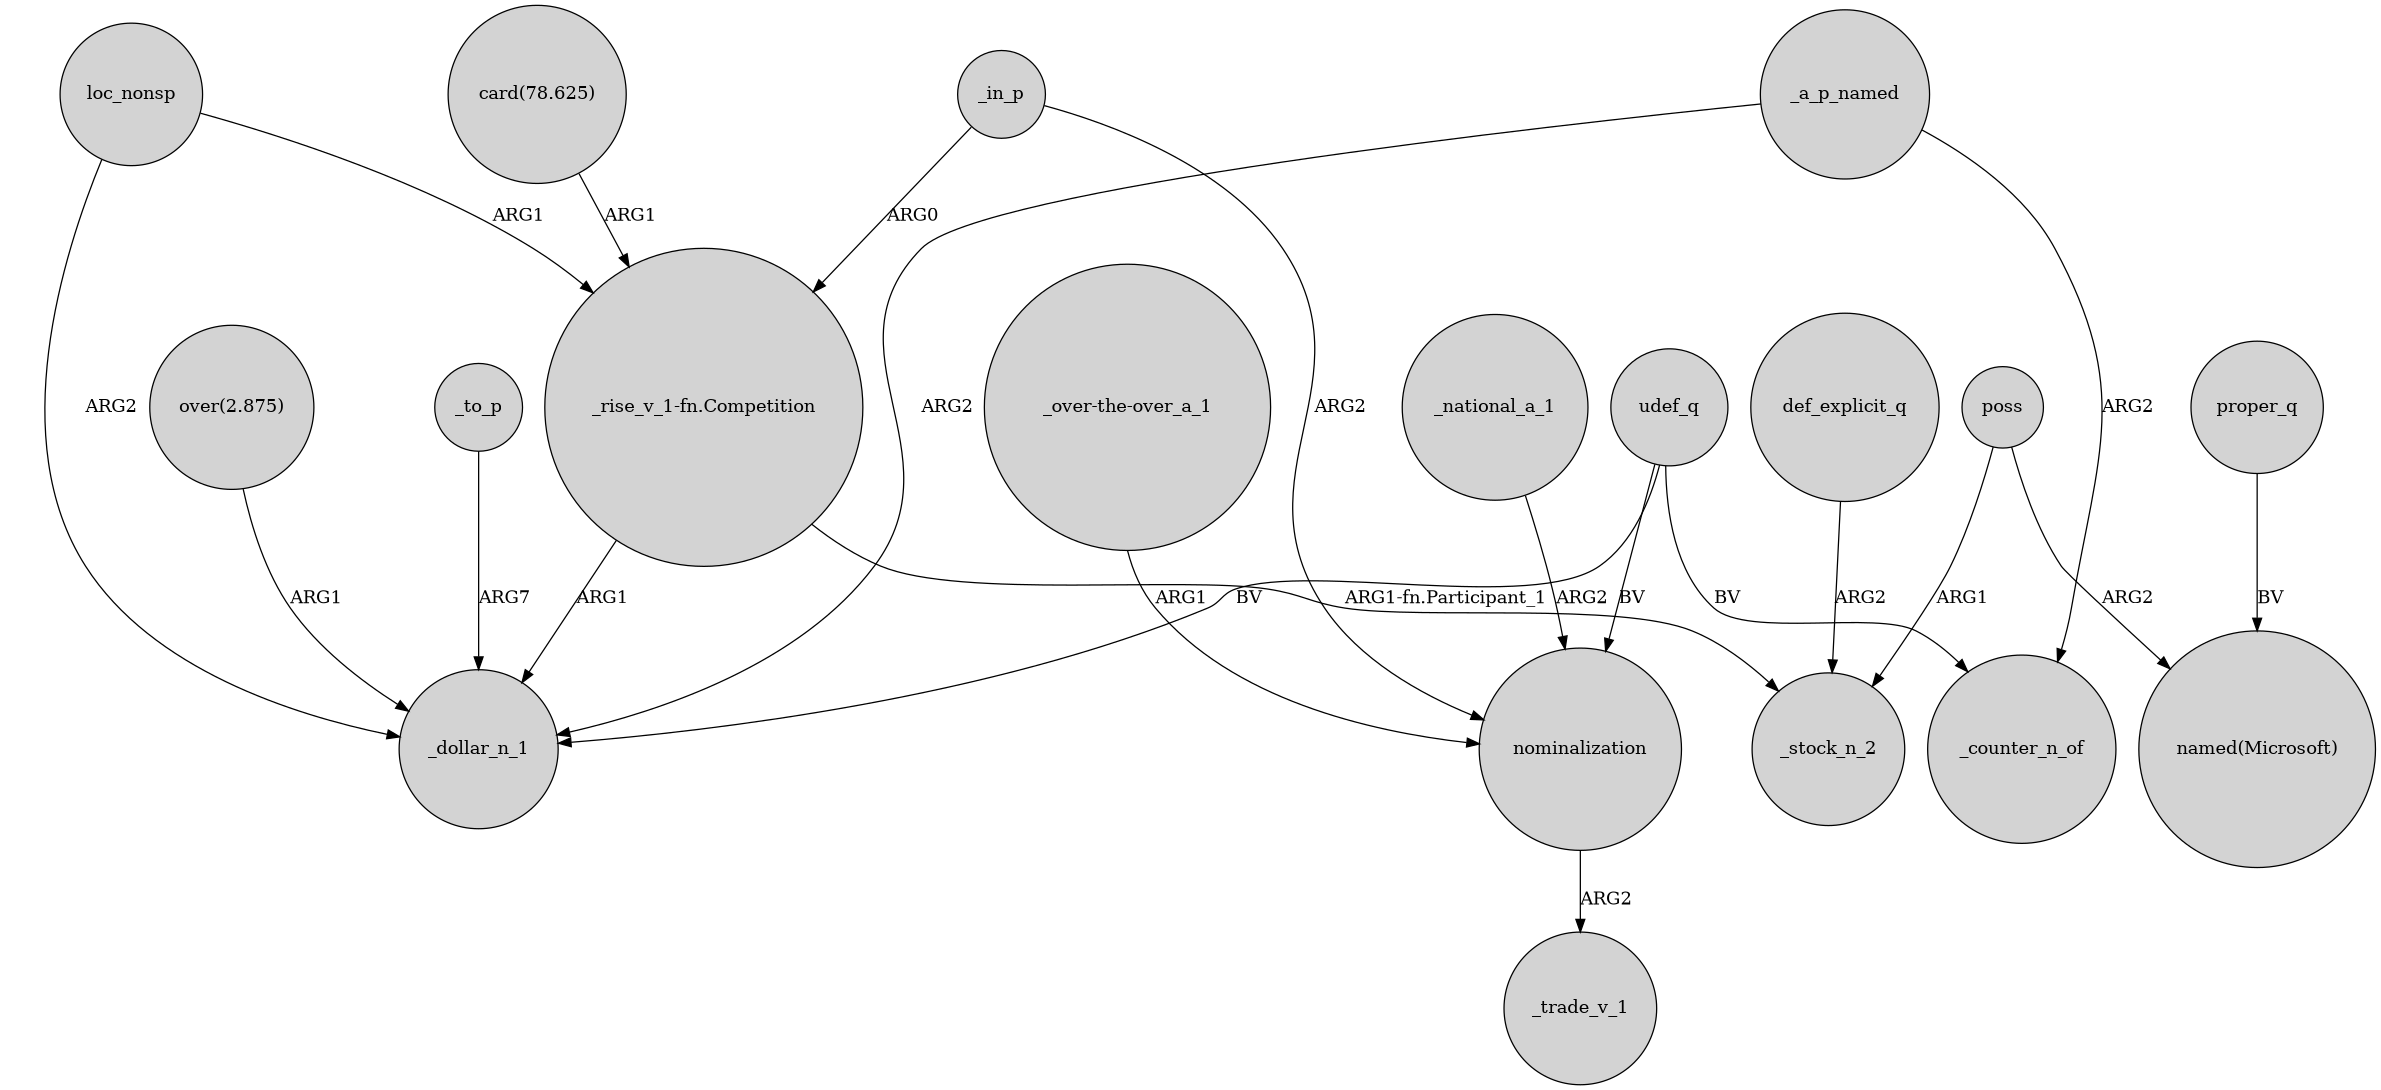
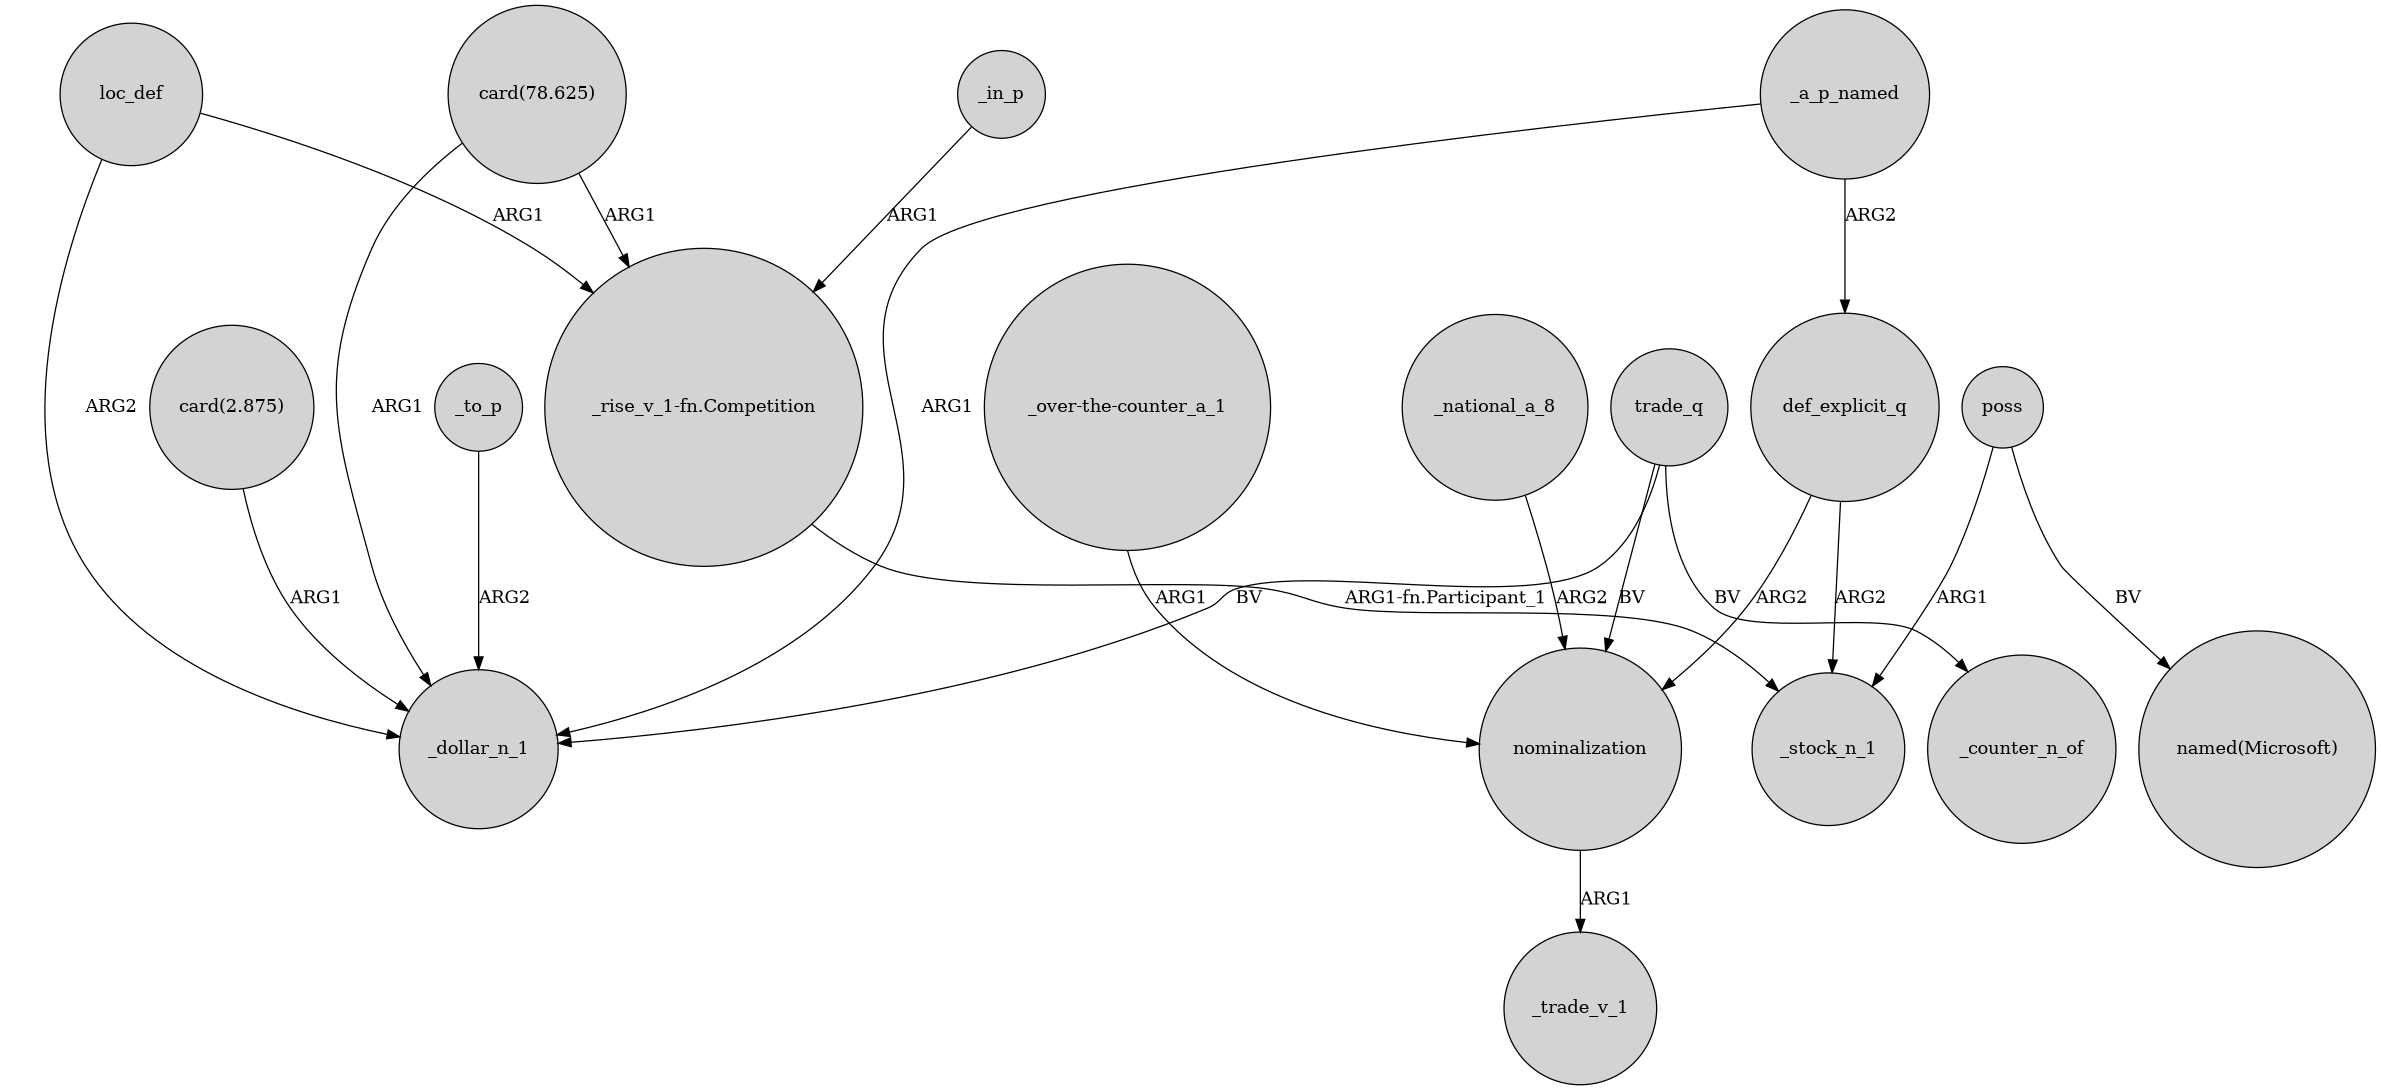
node "loc_nonsp": label "loc_nonsp" -> "loc_def"
edge "_in_p" -> "_rise_v_1-fn.Competition": label "ARG0" -> "ARG1"
edge "_a_p_named" -> "_counter_n_of": now "_a_p_named" -> "def_explicit_q"
edge "_in_p" -> "nominalization": now "def_explicit_q" -> "nominalization"
node "over(2.875)": label "over(2.875)" -> "card(2.875)"
edge "_a_p_named" -> "_dollar_n_1": label "ARG2" -> "ARG1"
node "_over-the-over_a_1": label "_over-the-over_a_1" -> "_over-the-counter_a_1"
node "_national_a_1": label "_national_a_1" -> "_national_a_8"
node "udef_q": label "udef_q" -> "trade_q"
node "proper_q": removed
edge "_to_p" -> "_dollar_n_1": label "ARG7" -> "ARG2"
edge "poss" -> "named(Microsoft)": label "ARG2" -> "BV"
edge "_rise_v_1-fn.Competition" -> "_dollar_n_1": now "card(78.625)" -> "_dollar_n_1"
node "_stock_n_2": label "_stock_n_2" -> "_stock_n_1"
edge "nominalization" -> "_trade_v_1": label "ARG2" -> "ARG1"
